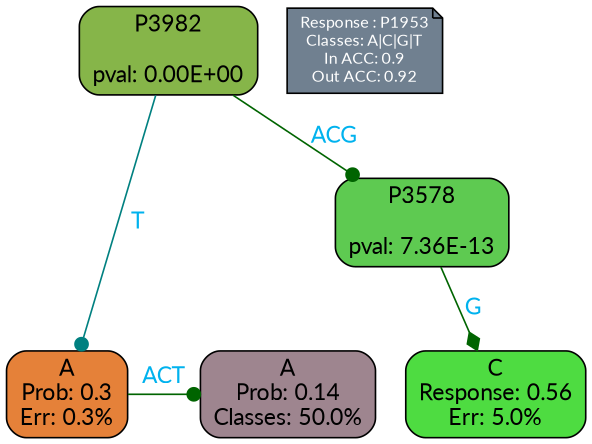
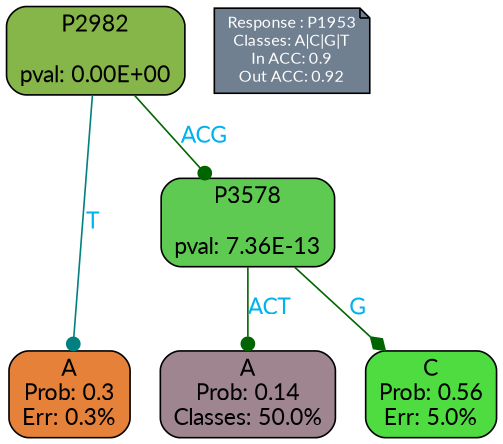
node "P3982 pval: 0.00E+00": label "P3982 pval: 0.00E+00" -> "P2982 pval: 0.00E+00"
edge "A Prob: 0.3 Err: 0.3%" -> "A Prob: 0.14 Classes: 50.0%": now "P3578 pval: 7.36E-13" -> "A Prob: 0.14 Classes: 50.0%"
node "C Response: 0.56 Err: 5.0%": label "C Response: 0.56 Err: 5.0%" -> "C Prob: 0.56 Err: 5.0%"
